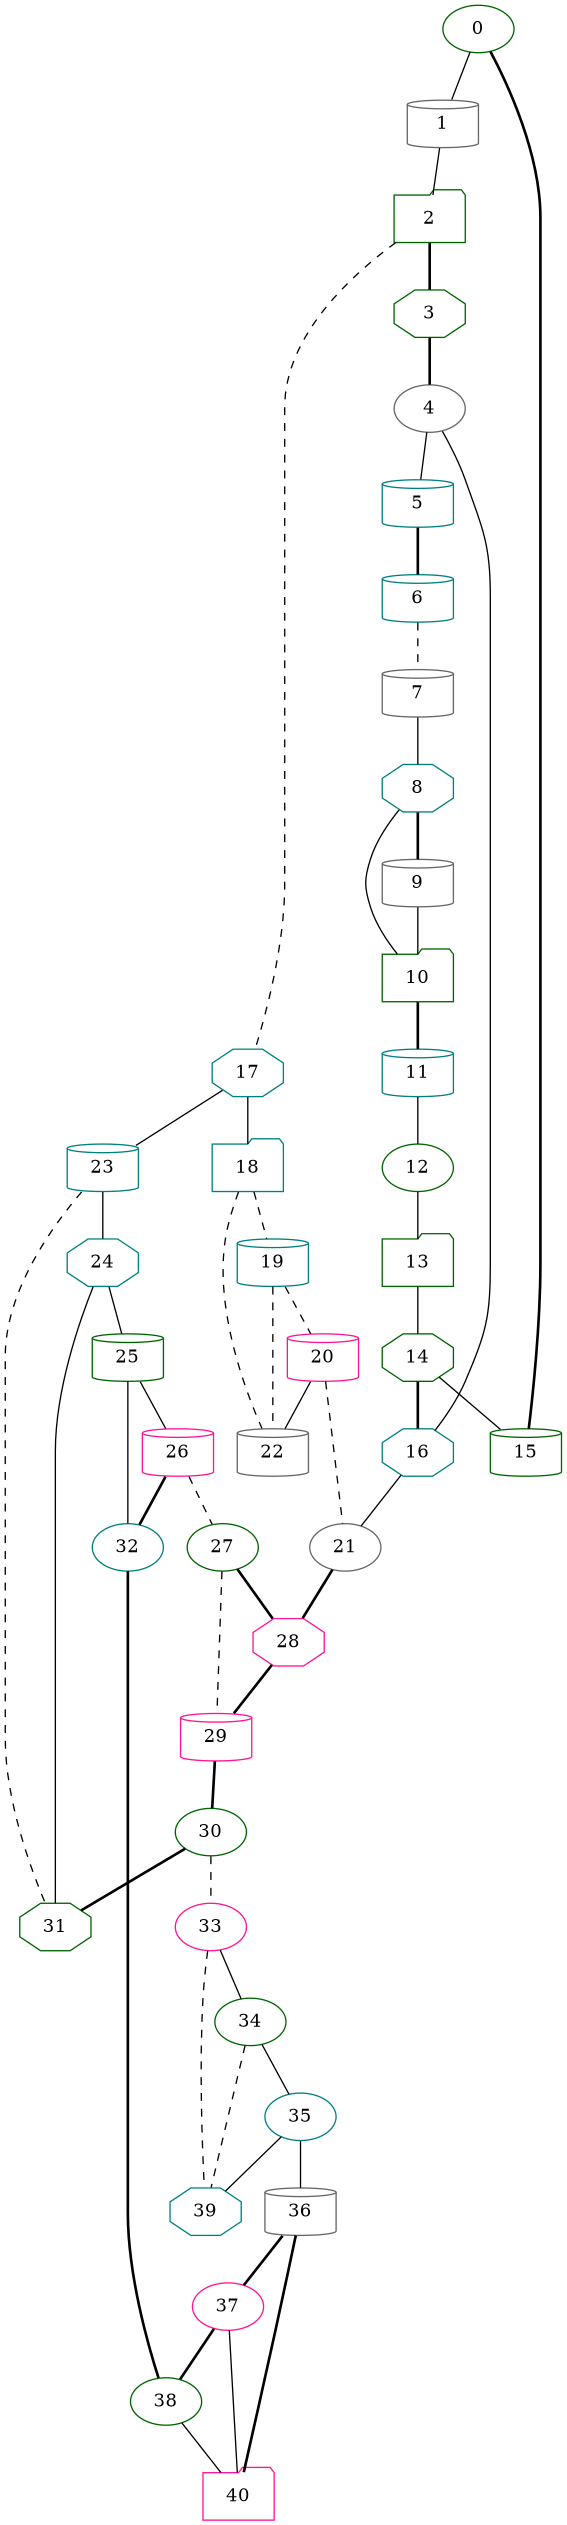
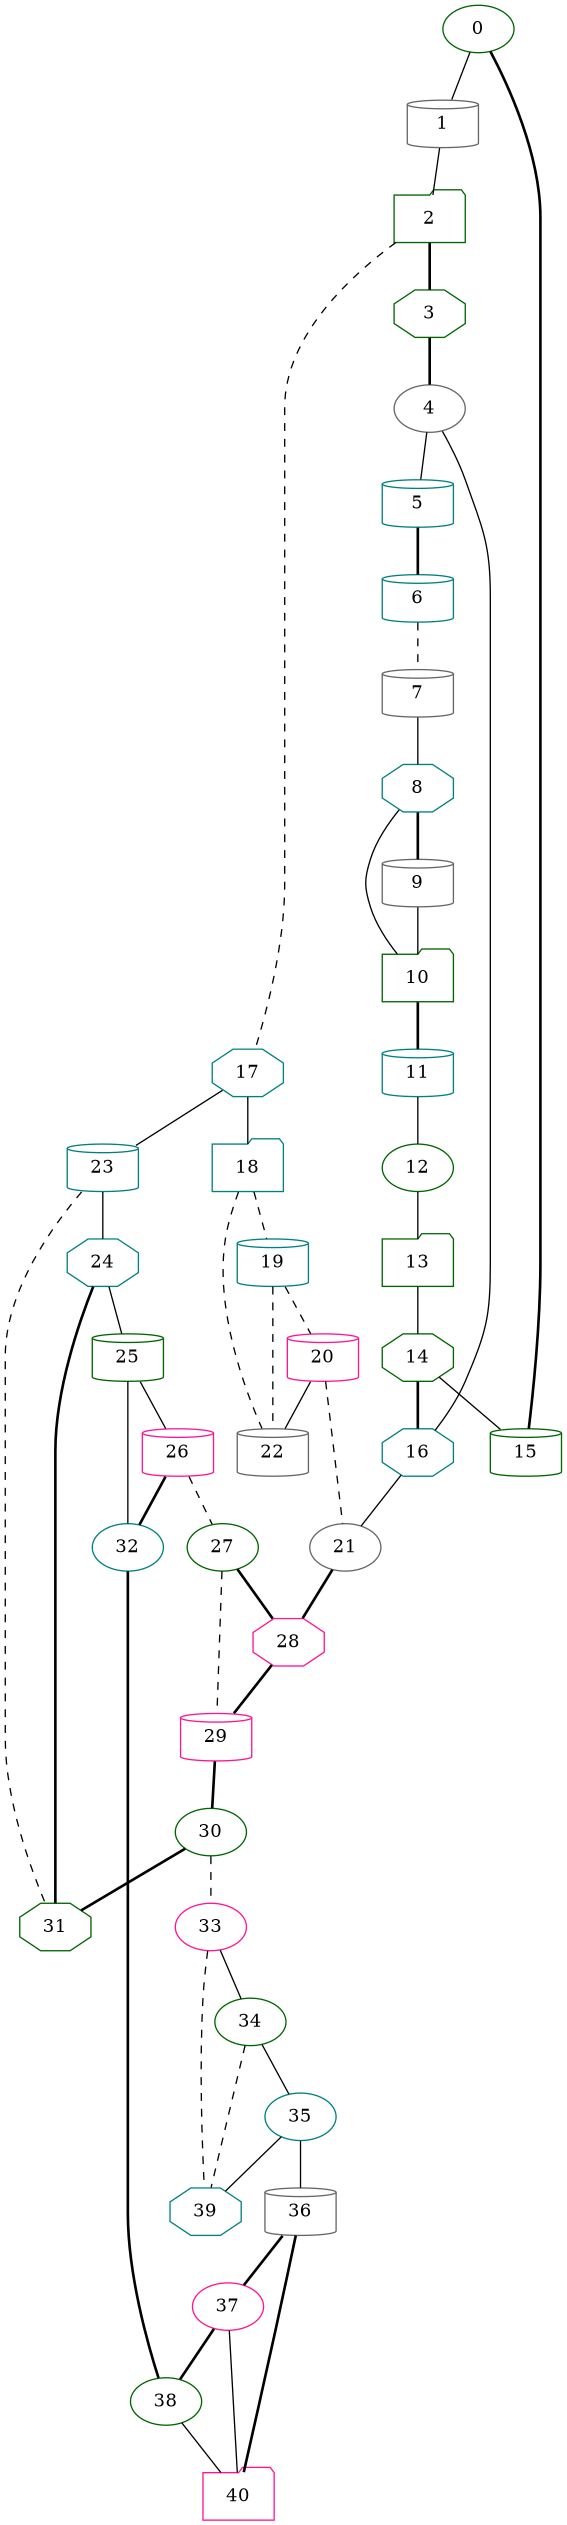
edge "24" -- "31": style solid -> bold
